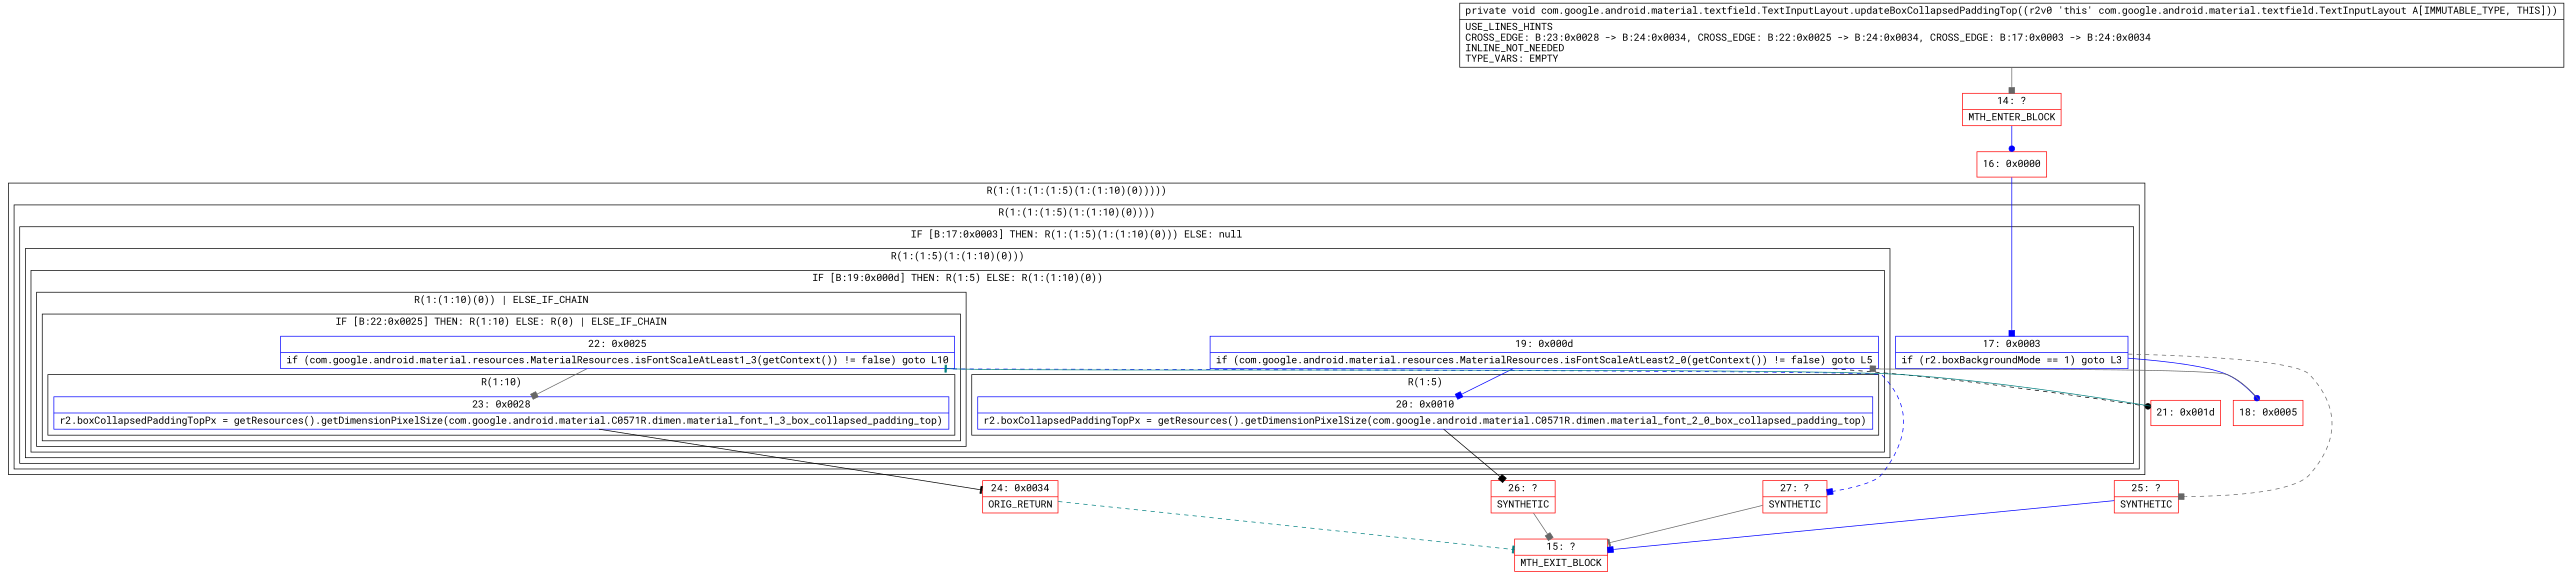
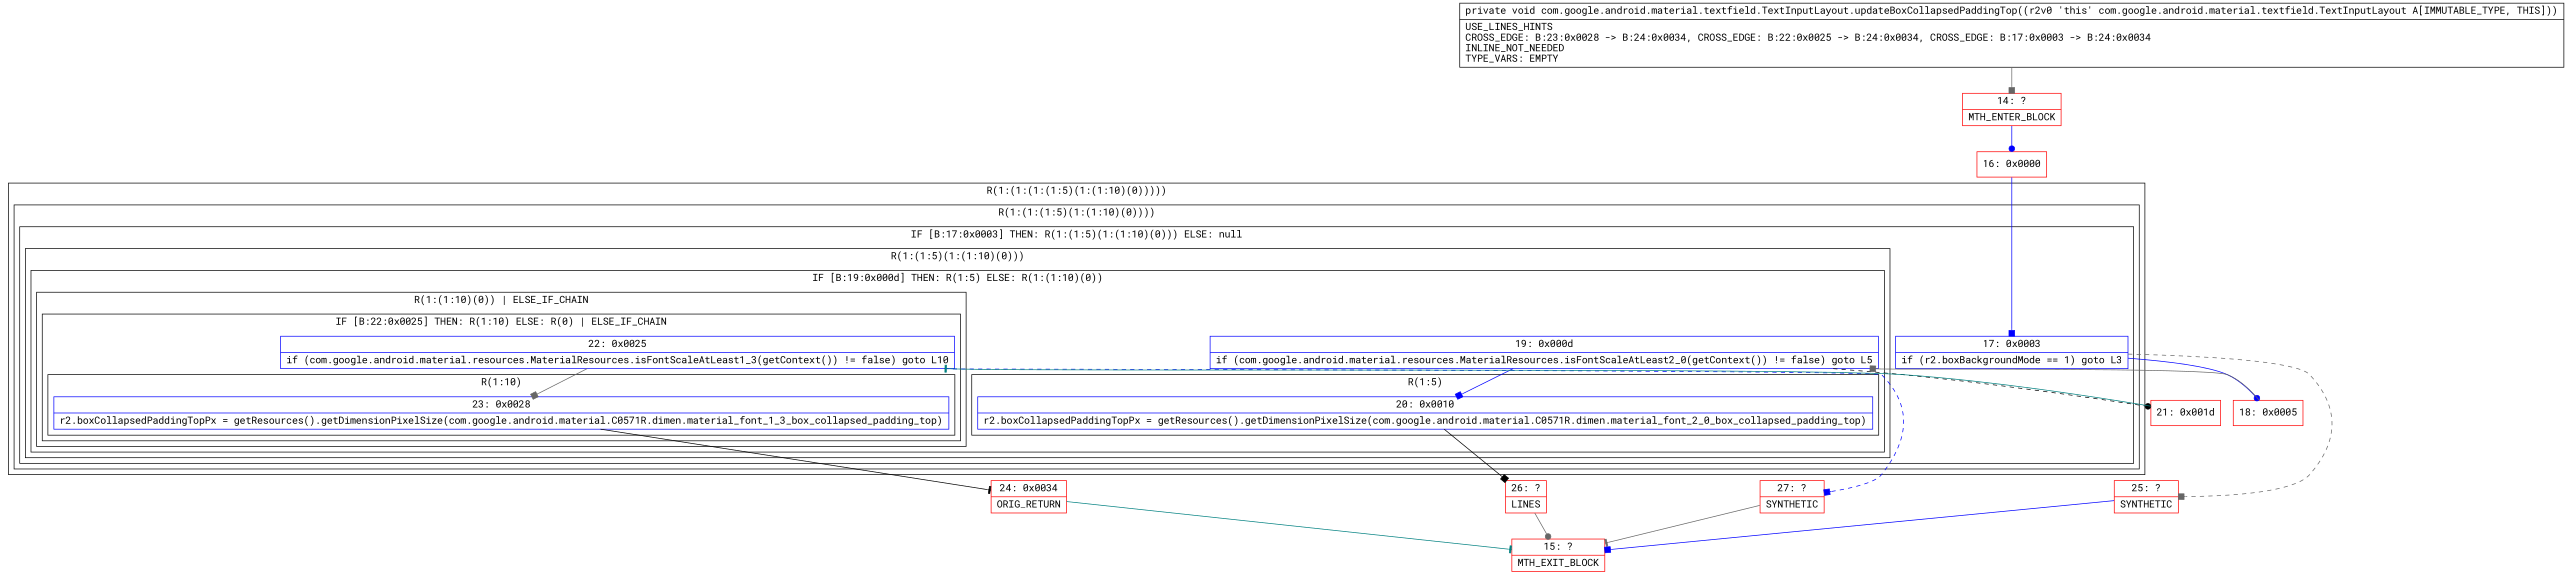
node "26: ?": text "SYNTHETIC" -> "LINES"
edge "26: ?" -> "15: ?": arrowhead box -> dot
edge "24: 0x0034" -> "15: ?": style dashed -> solid
